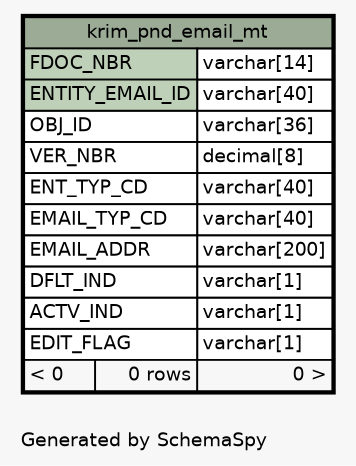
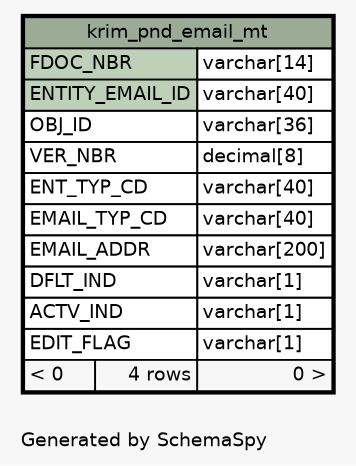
node "krim_pnd_email_mt": text "0 rows" -> "4 rows"
